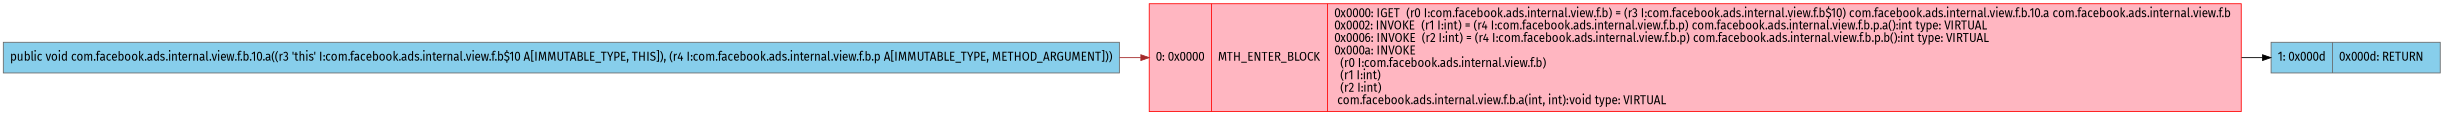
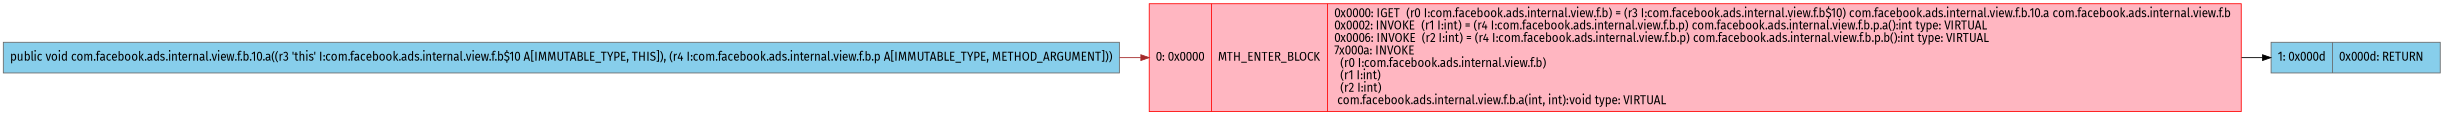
node "0: 0x0000": text "0x000a: INVOKE" -> "7x000a: INVOKE"
